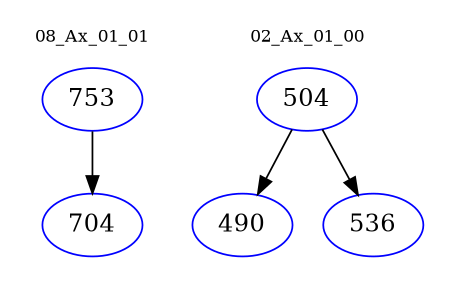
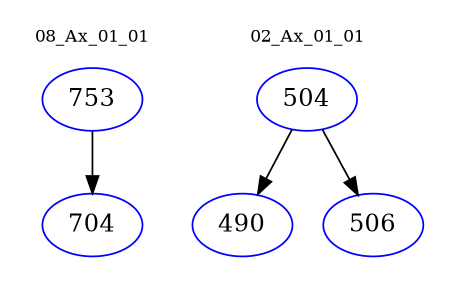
cluster "02_Ax_01_00": label "02_Ax_01_00" -> "02_Ax_01_01"
node "536": label "536" -> "506"
